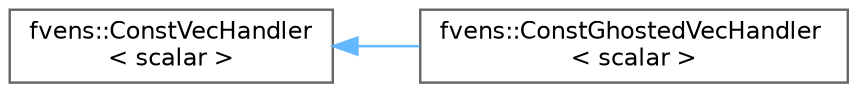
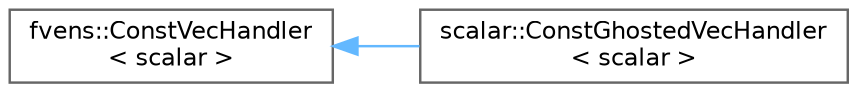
node "fvens::ConstGhostedVecHandler < scalar >": label "fvens::ConstGhostedVecHandler < scalar >" -> "scalar::ConstGhostedVecHandler < scalar >"
